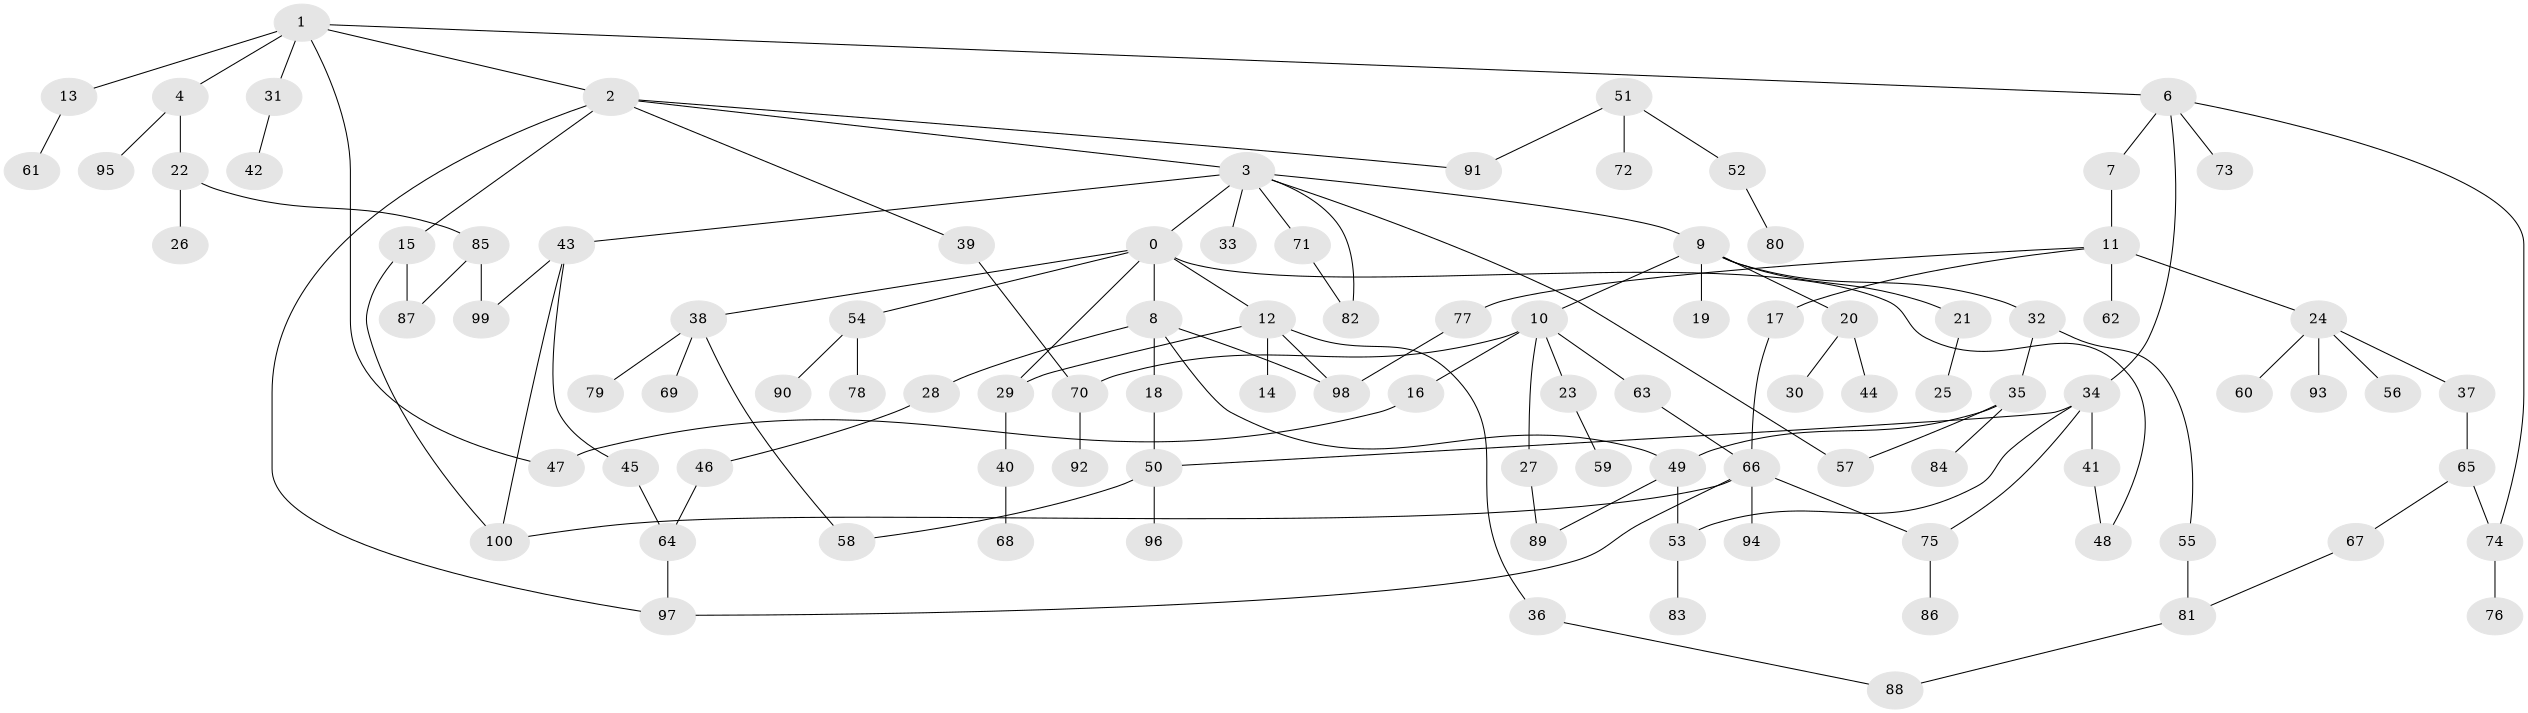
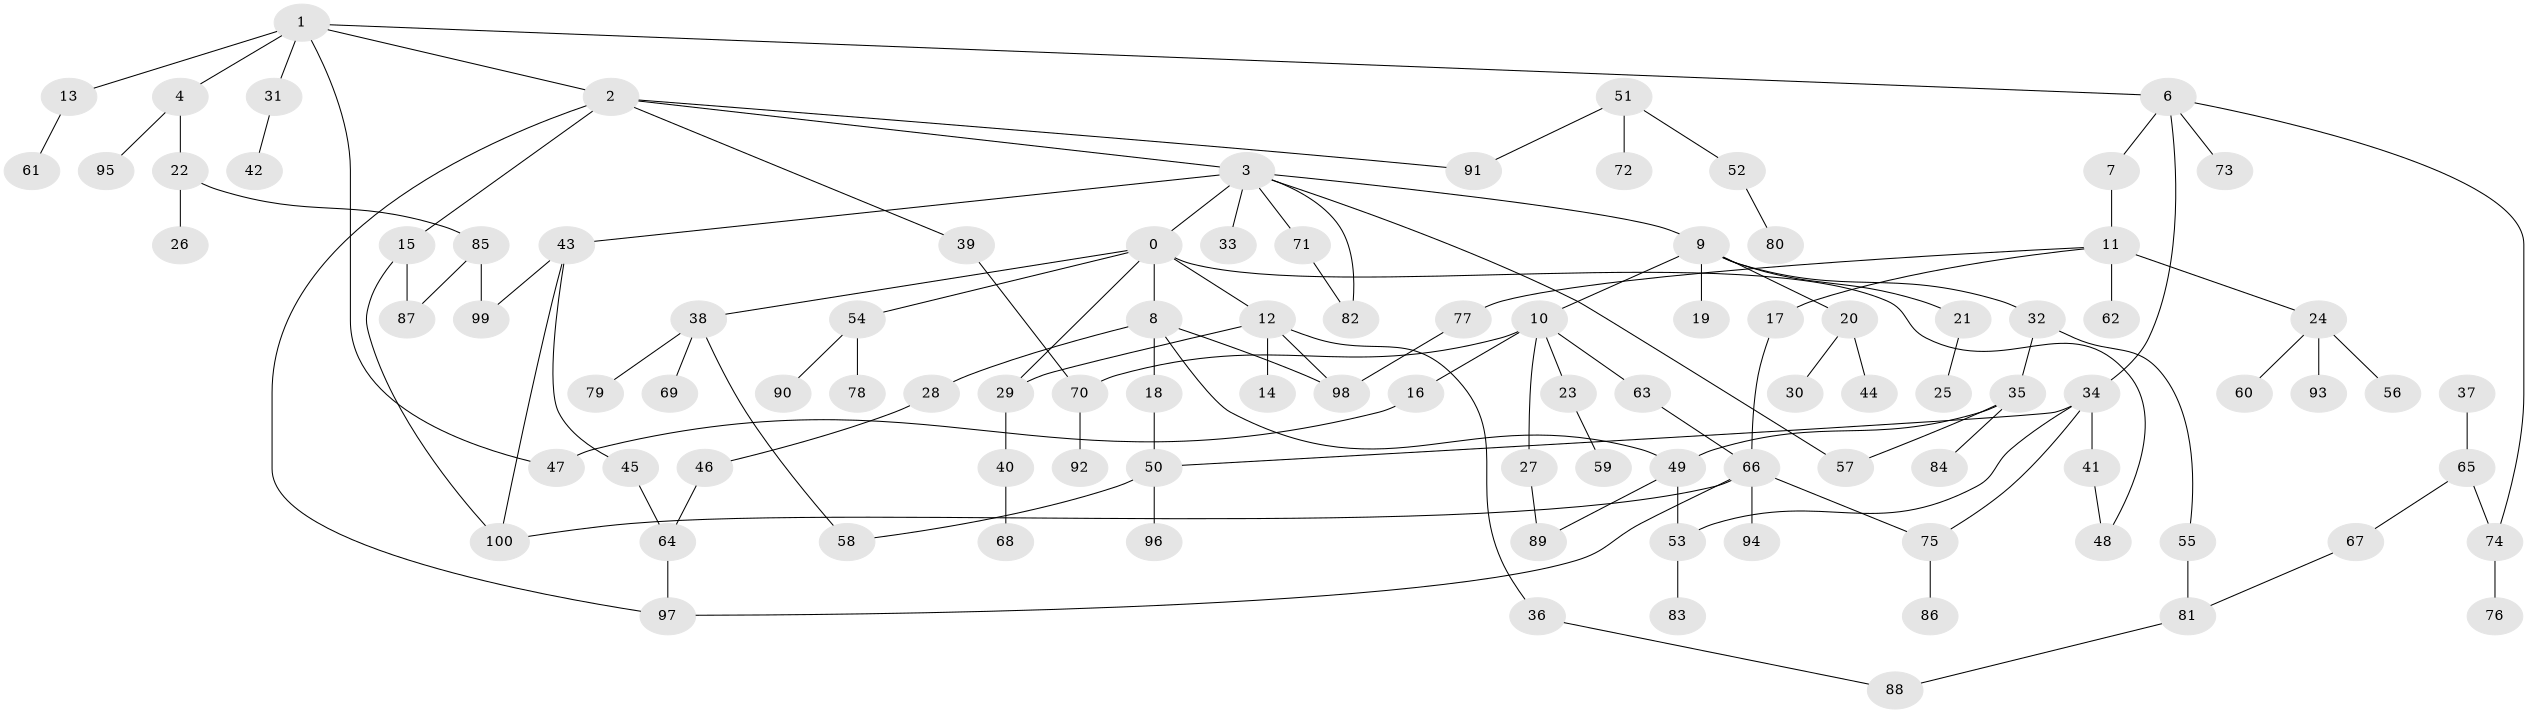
edge "24" -- "37": removed
